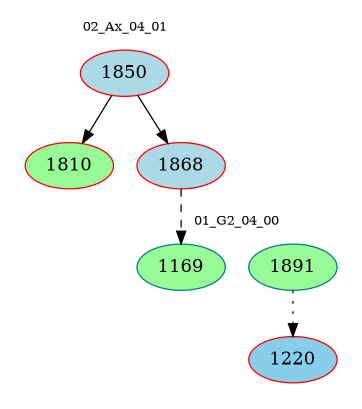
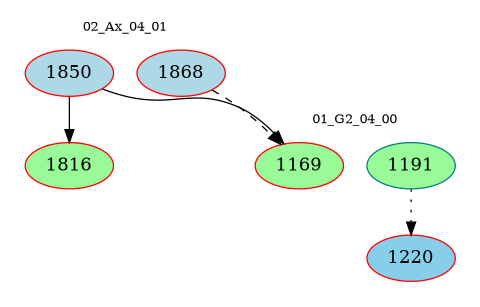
edge "1850" -> "1868": now "1850" -> "1169"
node "1810": label "1810" -> "1816"
node "1169": color teal -> red
node "1891": label "1891" -> "1191"
